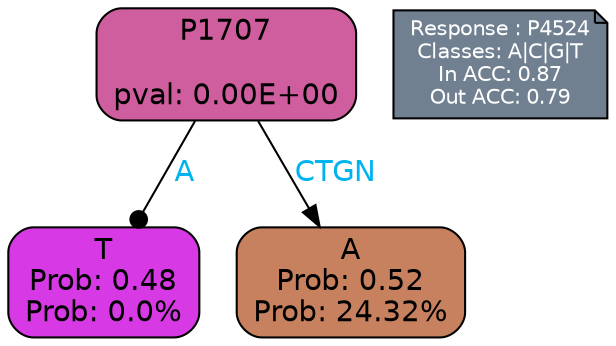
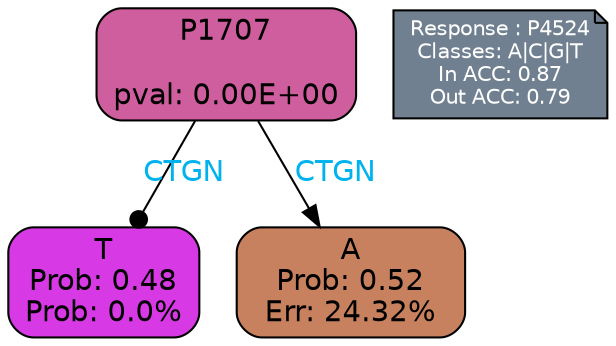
edge "P1707 pval: 0.00E+00" -> "T Prob: 0.48 Prob: 0.0%": label "A" -> "CTGN"
node "A Prob: 0.52 Prob: 24.32%": label "A Prob: 0.52 Prob: 24.32%" -> "A Prob: 0.52 Err: 24.32%"
